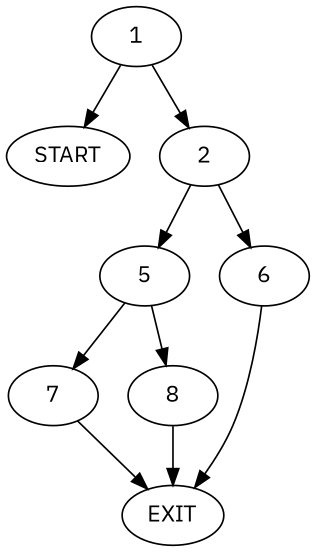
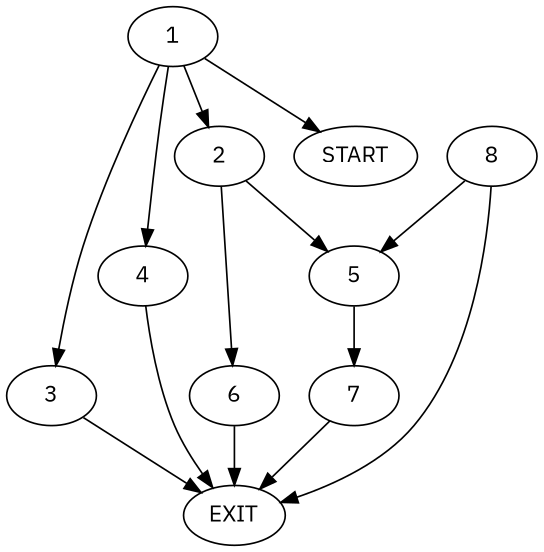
node "4": added
edge "5" -> "8": reversed
node "3": added
